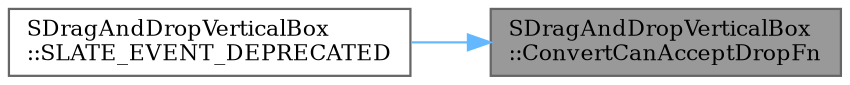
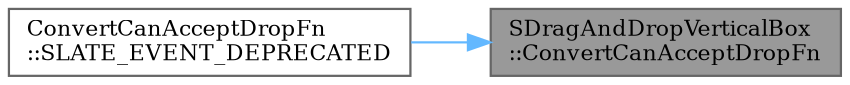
node "SDragAndDropVerticalBox ::SLATE_EVENT_DEPRECATED": label "SDragAndDropVerticalBox ::SLATE_EVENT_DEPRECATED" -> "ConvertCanAcceptDropFn ::SLATE_EVENT_DEPRECATED"
